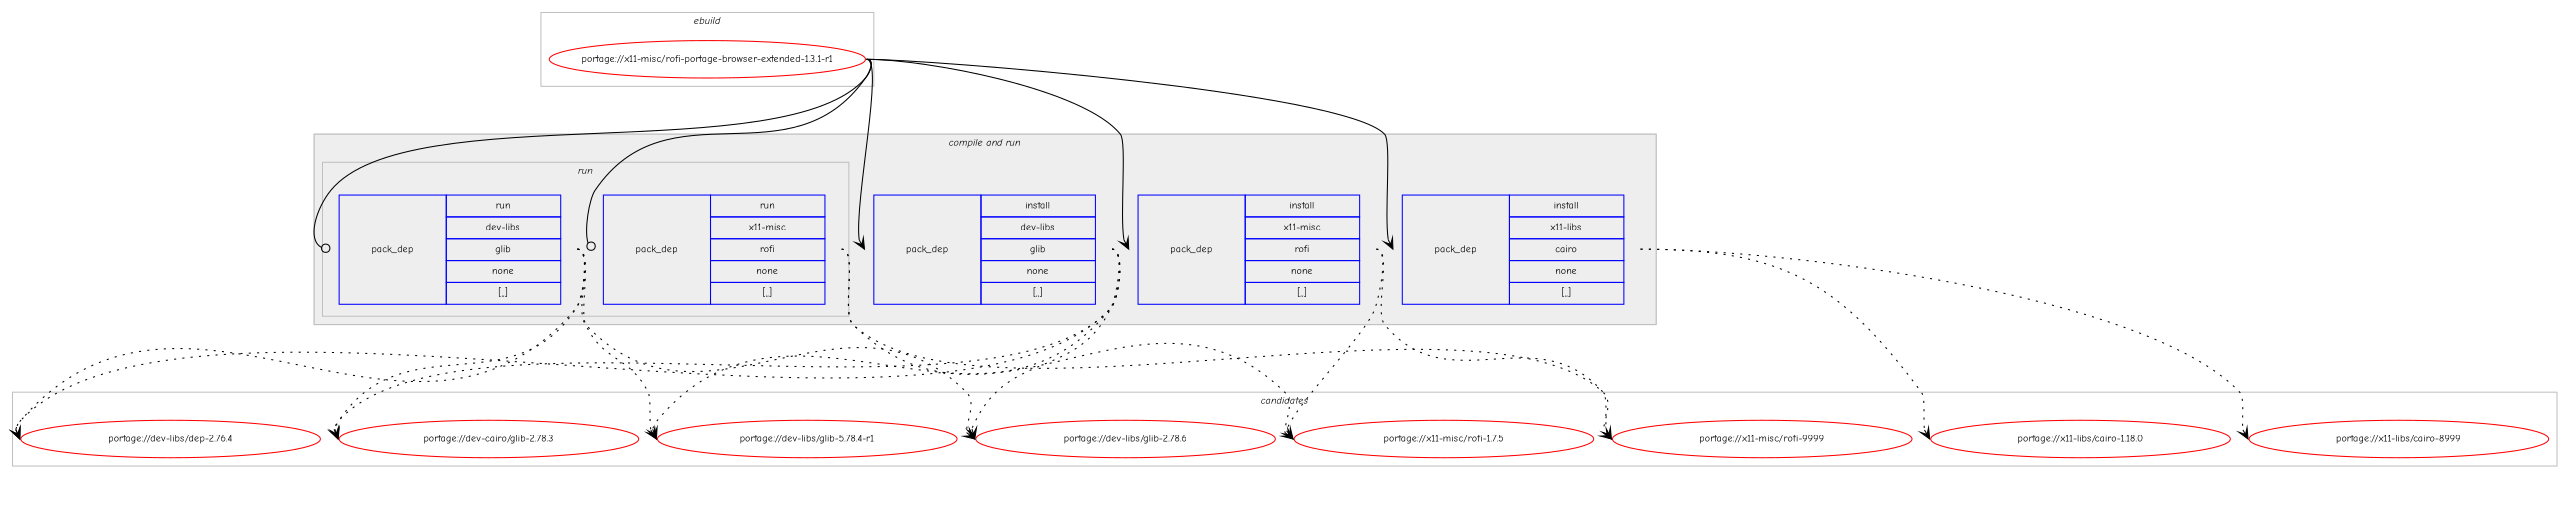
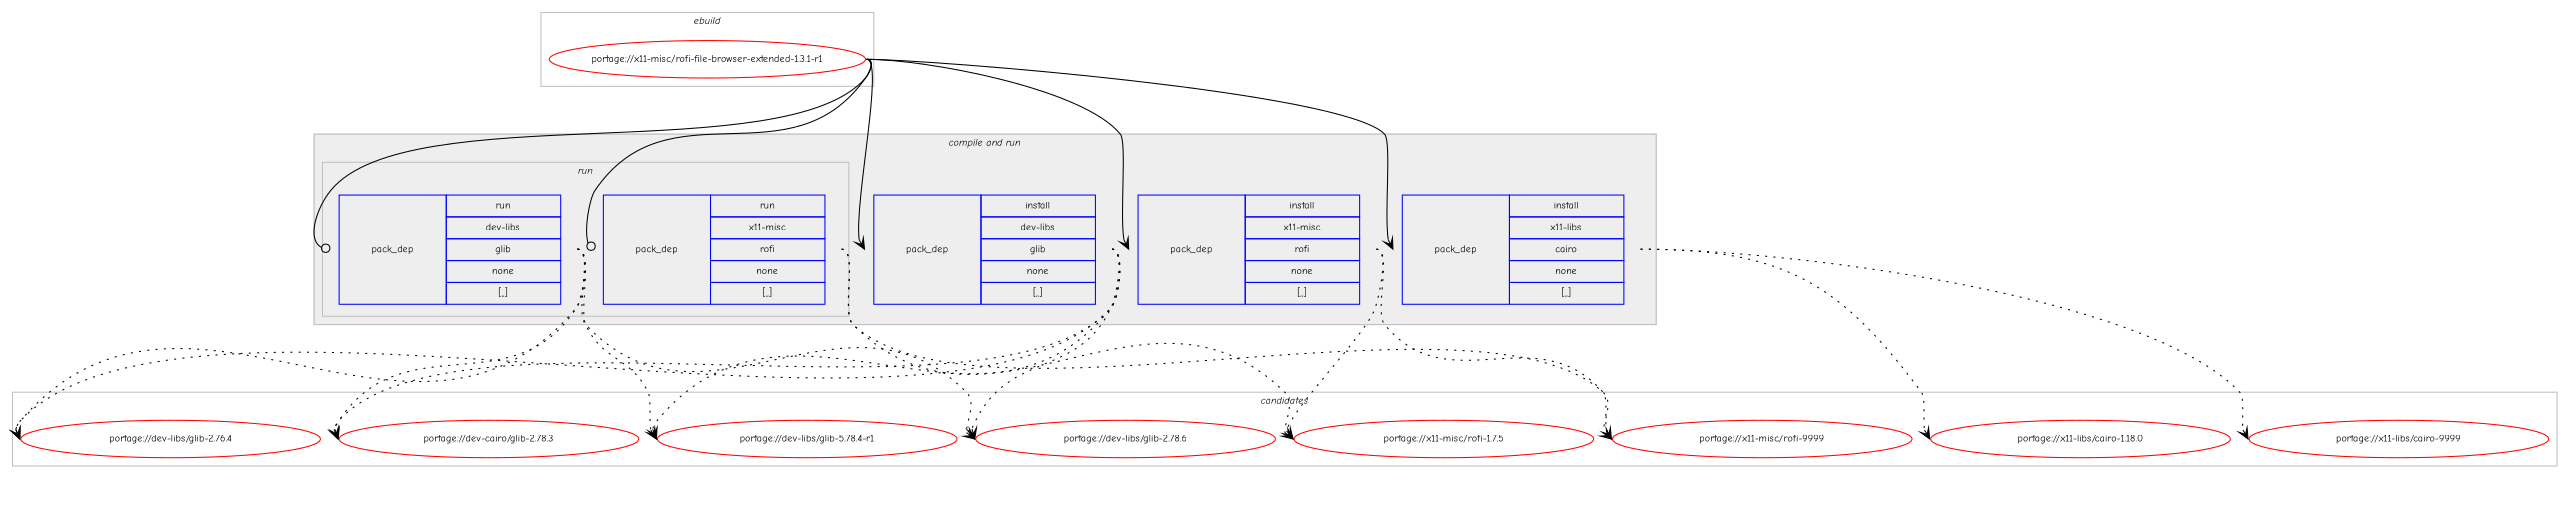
node "portage://x11-misc/rofi-portage-browser-extended-1.3.1-r1": label "portage://x11-misc/rofi-portage-browser-extended-1.3.1-r1" -> "portage://x11-misc/rofi-file-browser-extended-1.3.1-r1"
node "portage://dev-libs/dep-2.76.4": label "portage://dev-libs/dep-2.76.4" -> "portage://dev-libs/glib-2.76.4"
node "portage://x11-libs/cairo-8999": label "portage://x11-libs/cairo-8999" -> "portage://x11-libs/cairo-9999"
